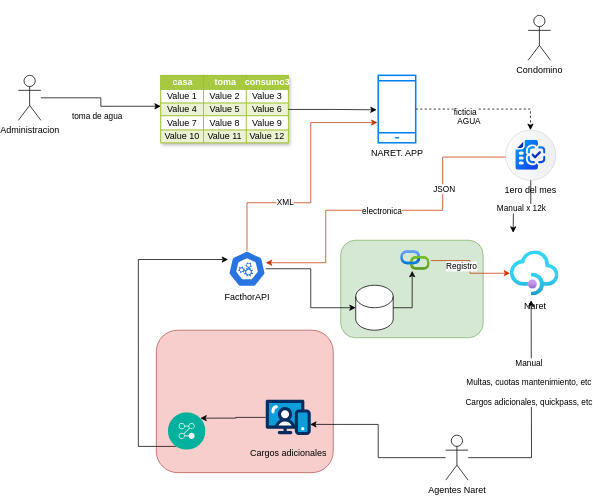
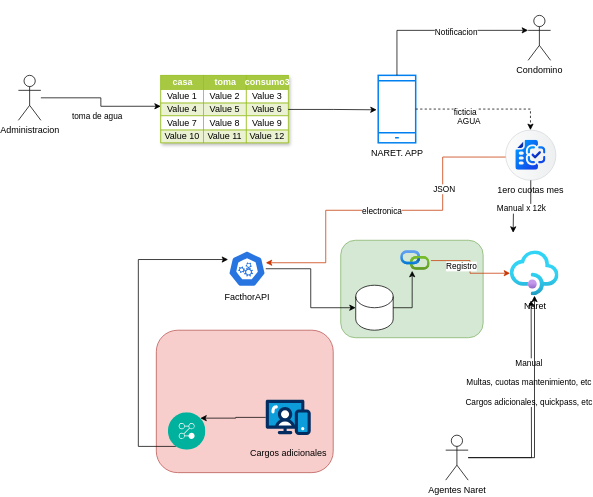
edge "NARET. APP" -> "Condomino": added, label "Notificacion"
edge "FacthorAPI" -> "NARET. APP": removed, label "XML"
node "1ero del mes": label "1ero del mes" -> "1ero cuotas mes"
edge "Agentes Naret" -> "Cargos adicionales": now "Agentes Naret" -> "Naret"
